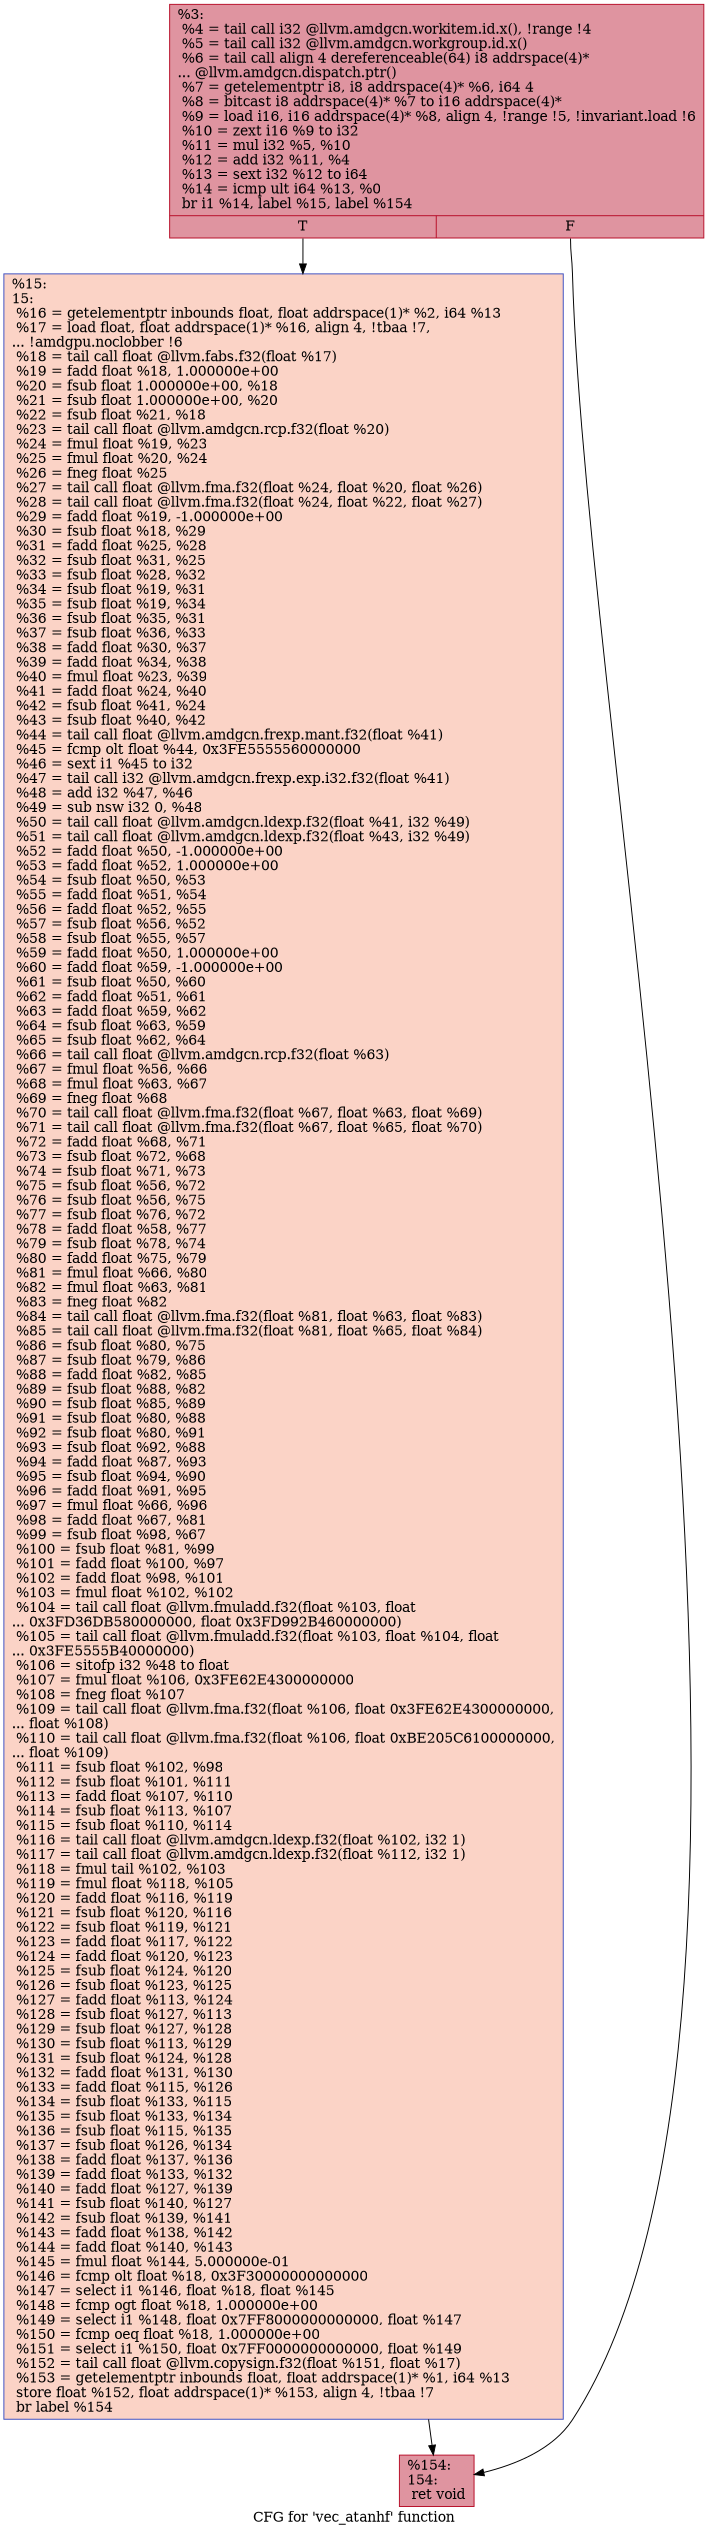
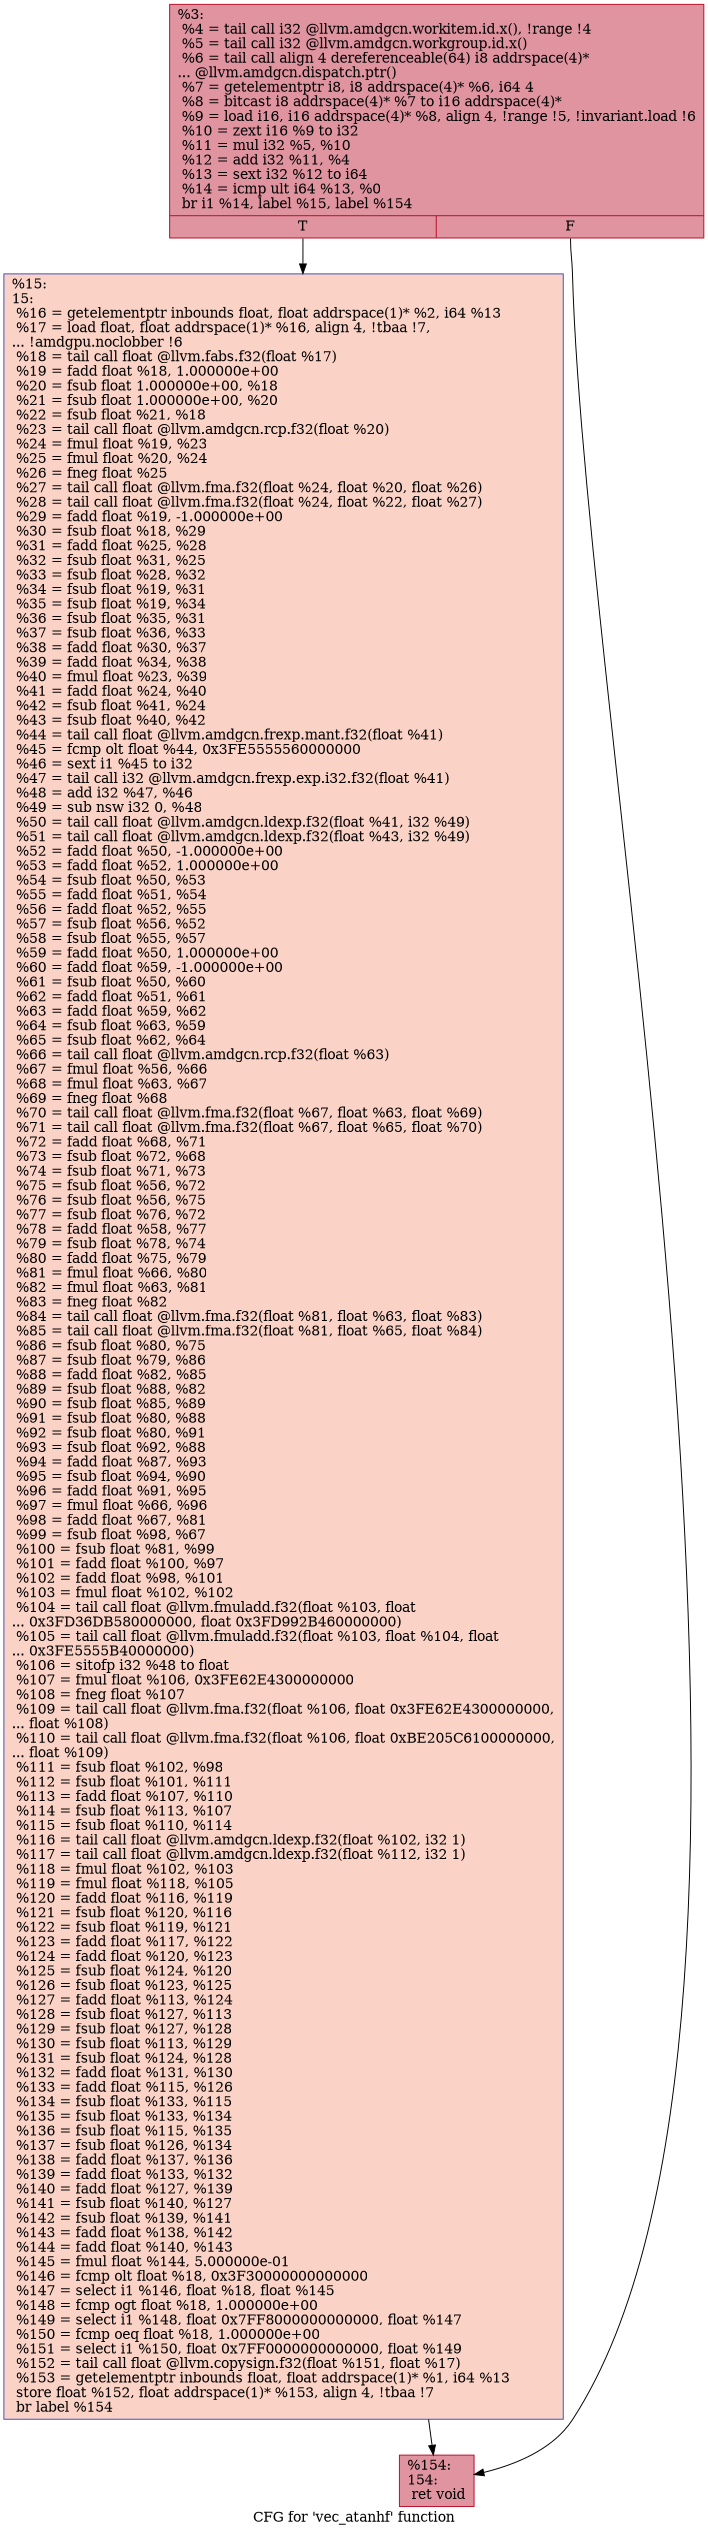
node "%15:": text "%118 = fmul tail %102, %103" -> "%118 = fmul float %102, %103"
